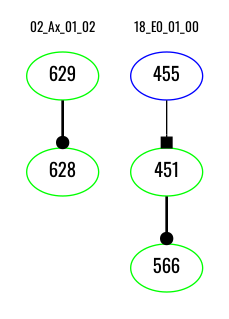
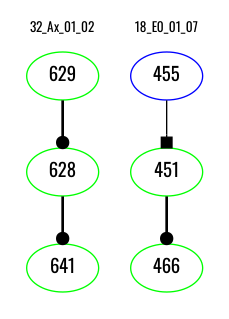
cluster "02_Ax_01_02": label "02_Ax_01_02" -> "32_Ax_01_02"
cluster "18_E0_01_00": label "18_E0_01_00" -> "18_E0_01_07"
node "641": added
node "566": label "566" -> "466"
